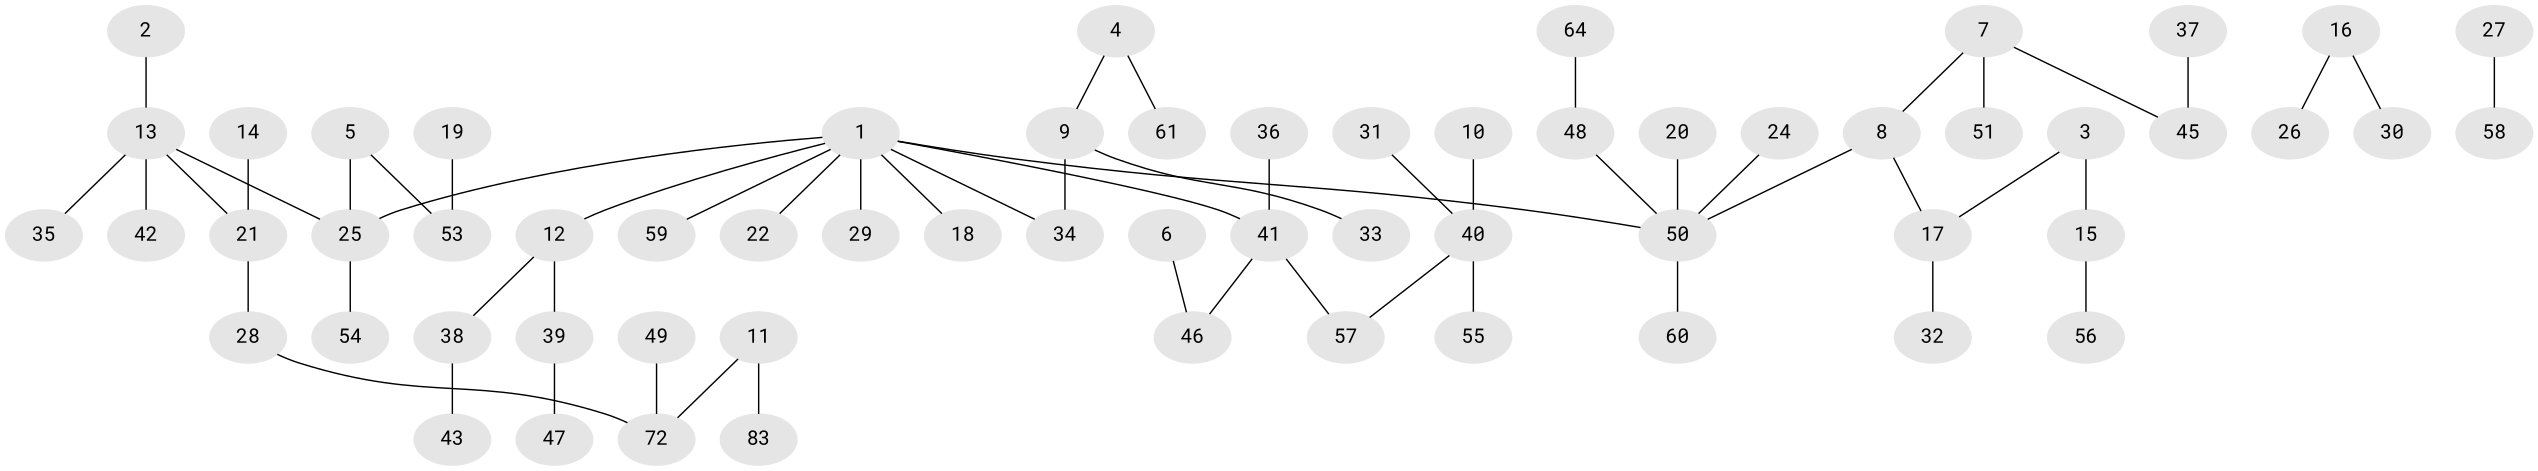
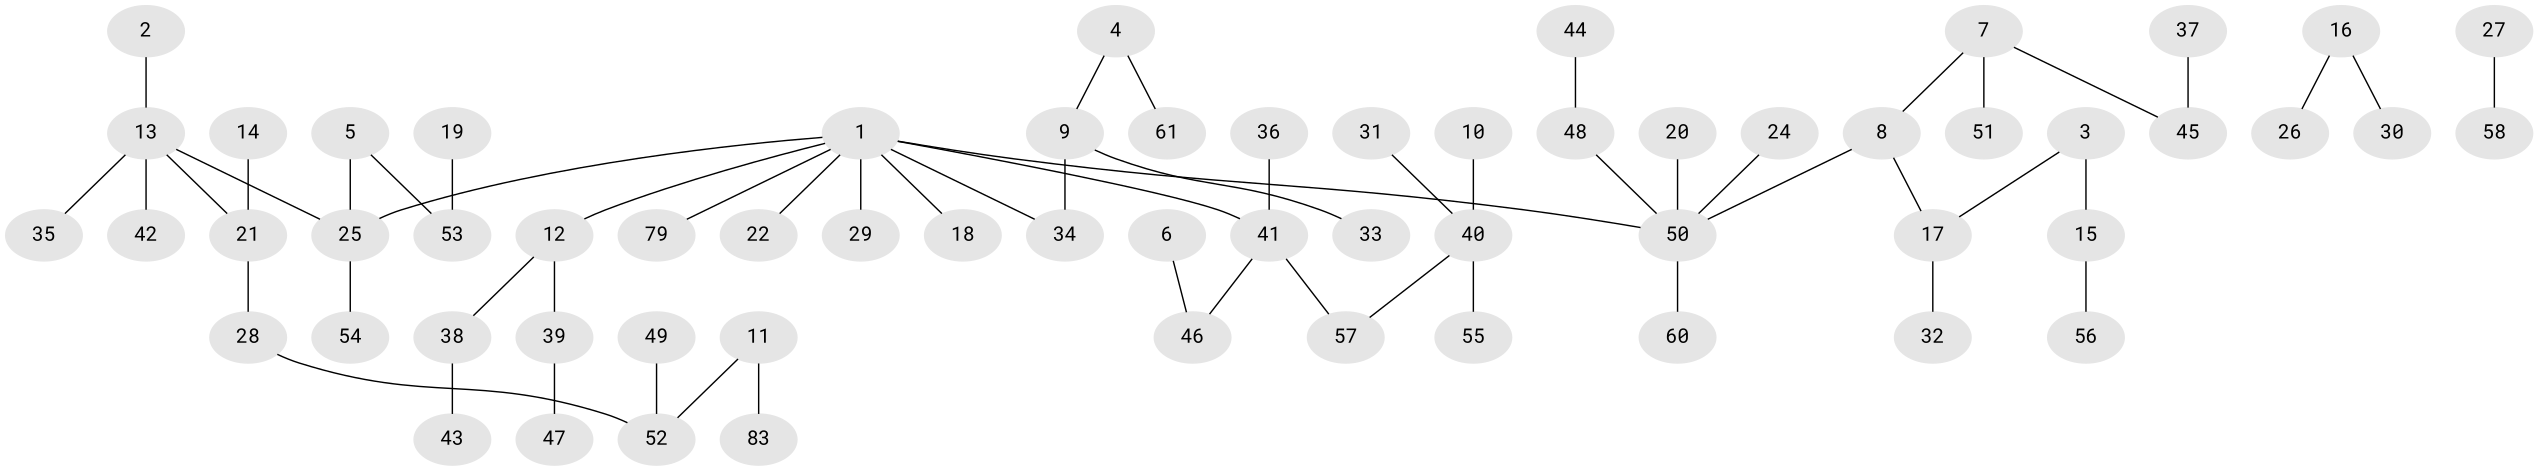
node "64": label "64" -> "44"
node "59": label "59" -> "79"
node "72": label "72" -> "52"
